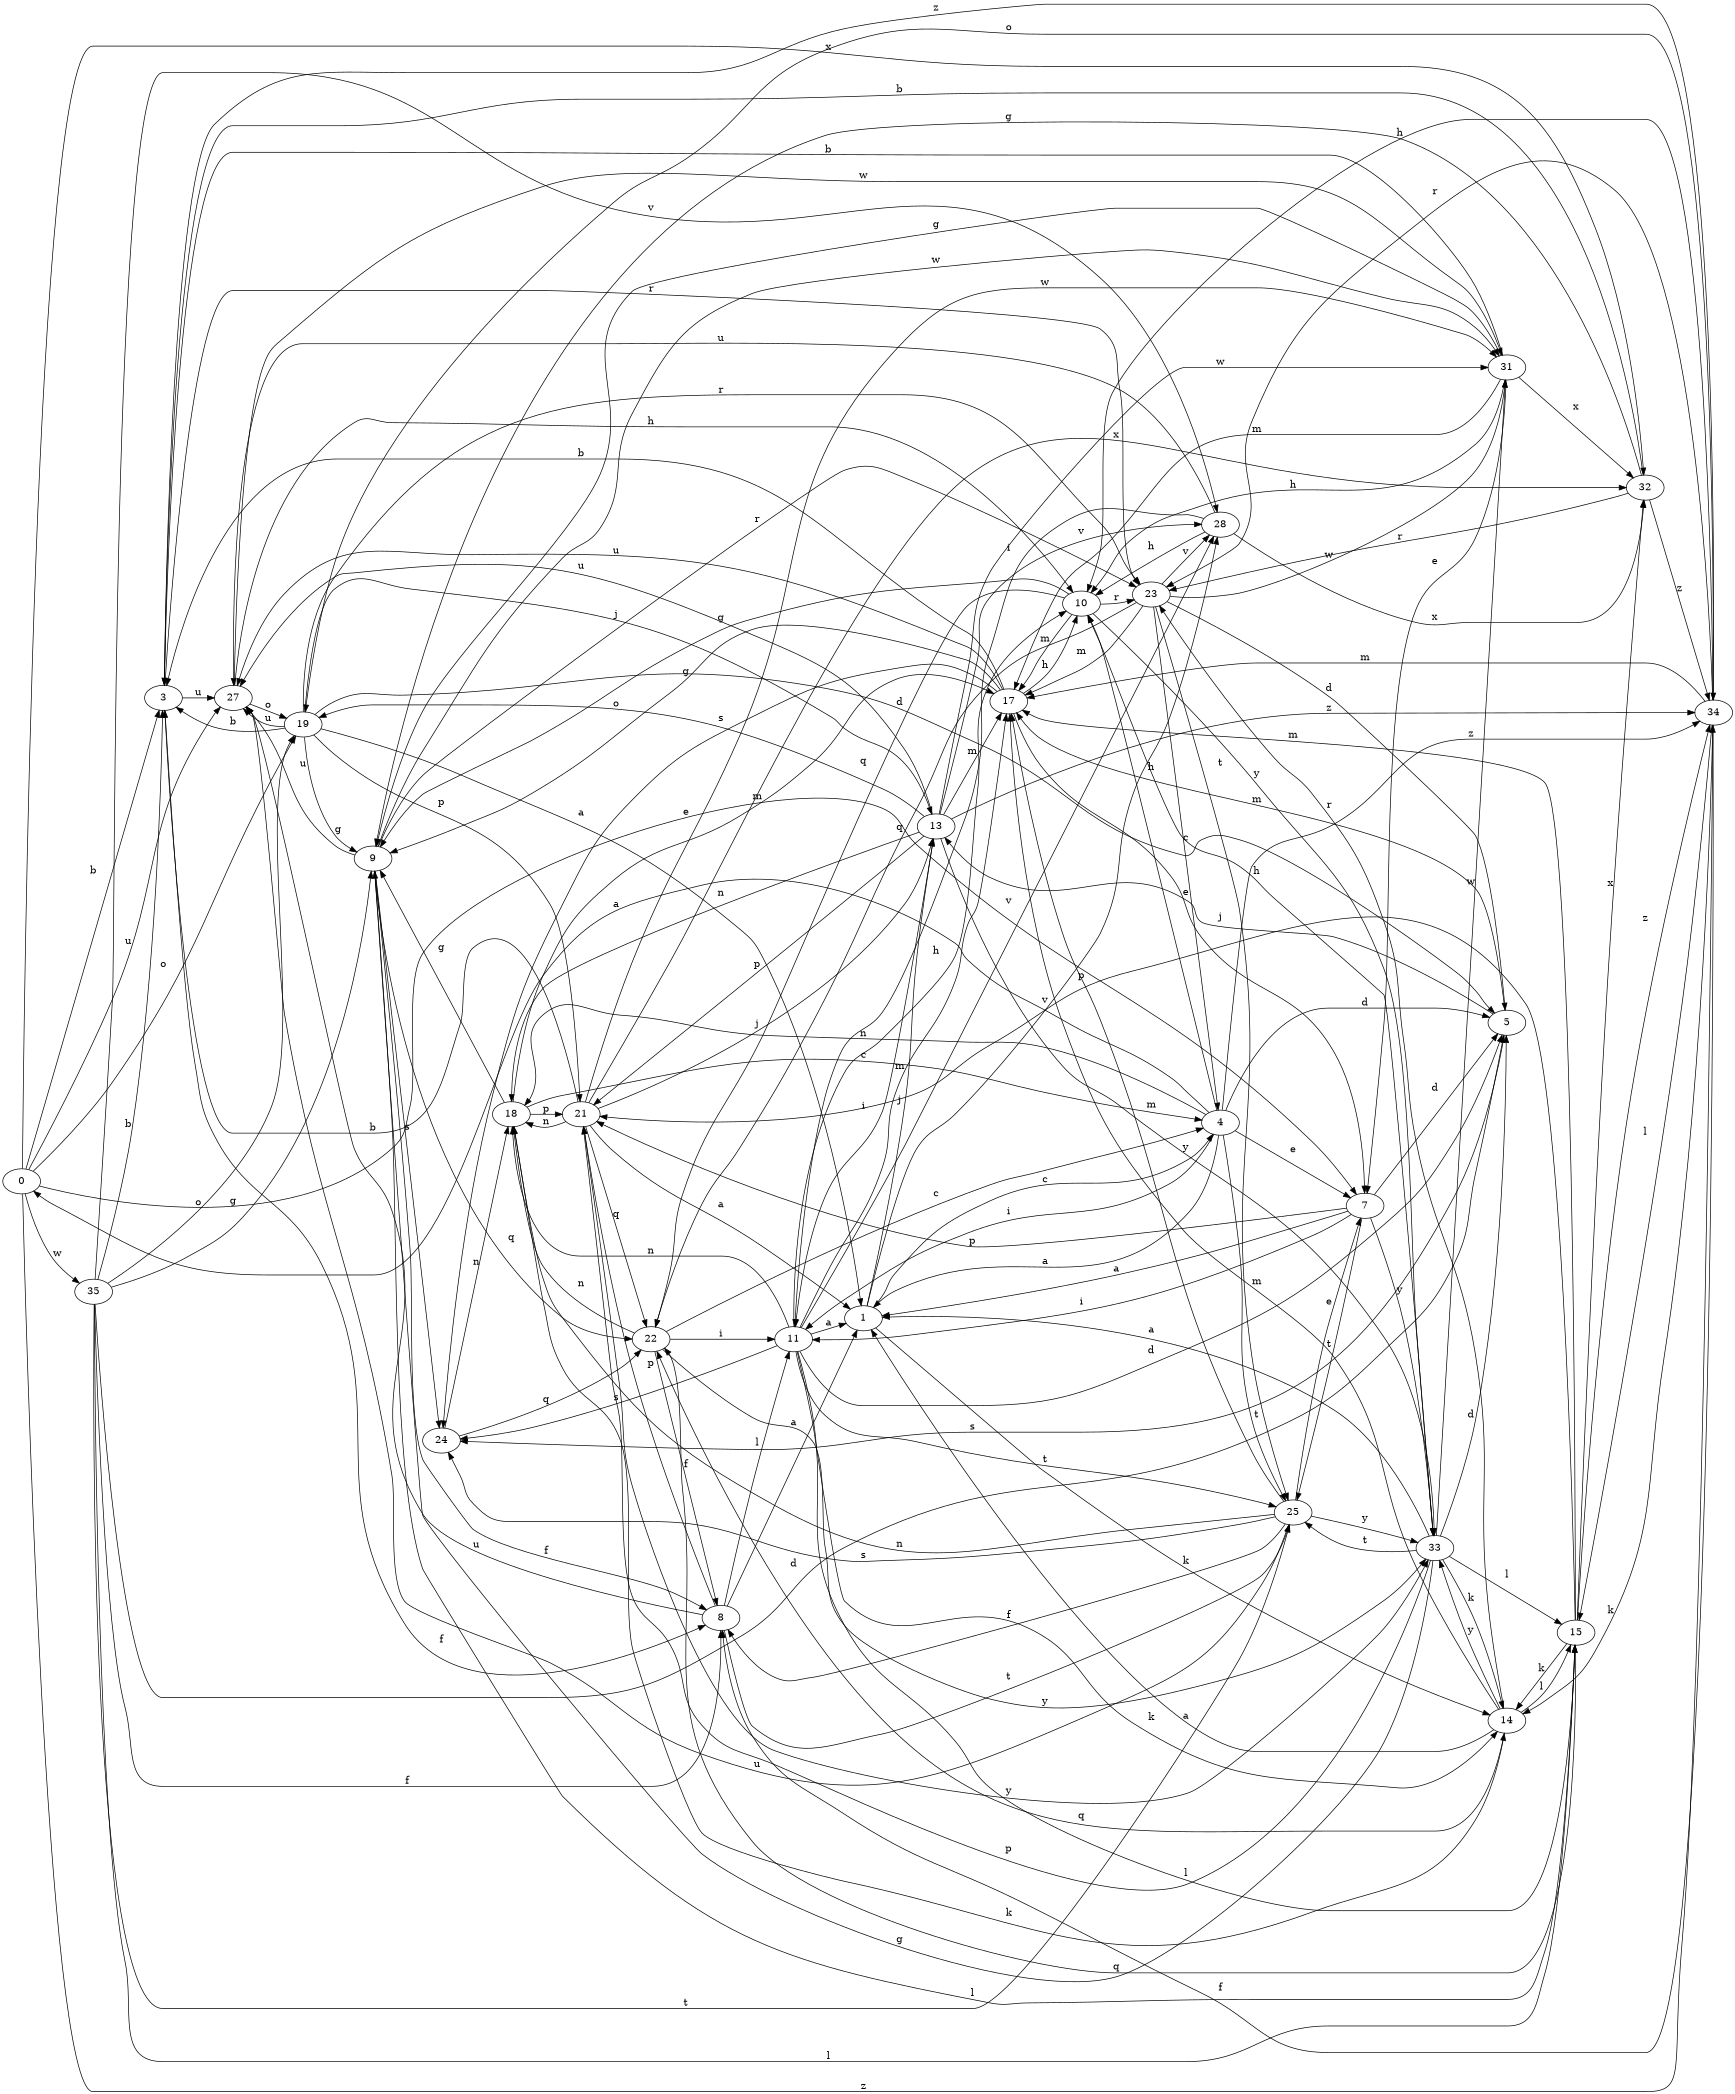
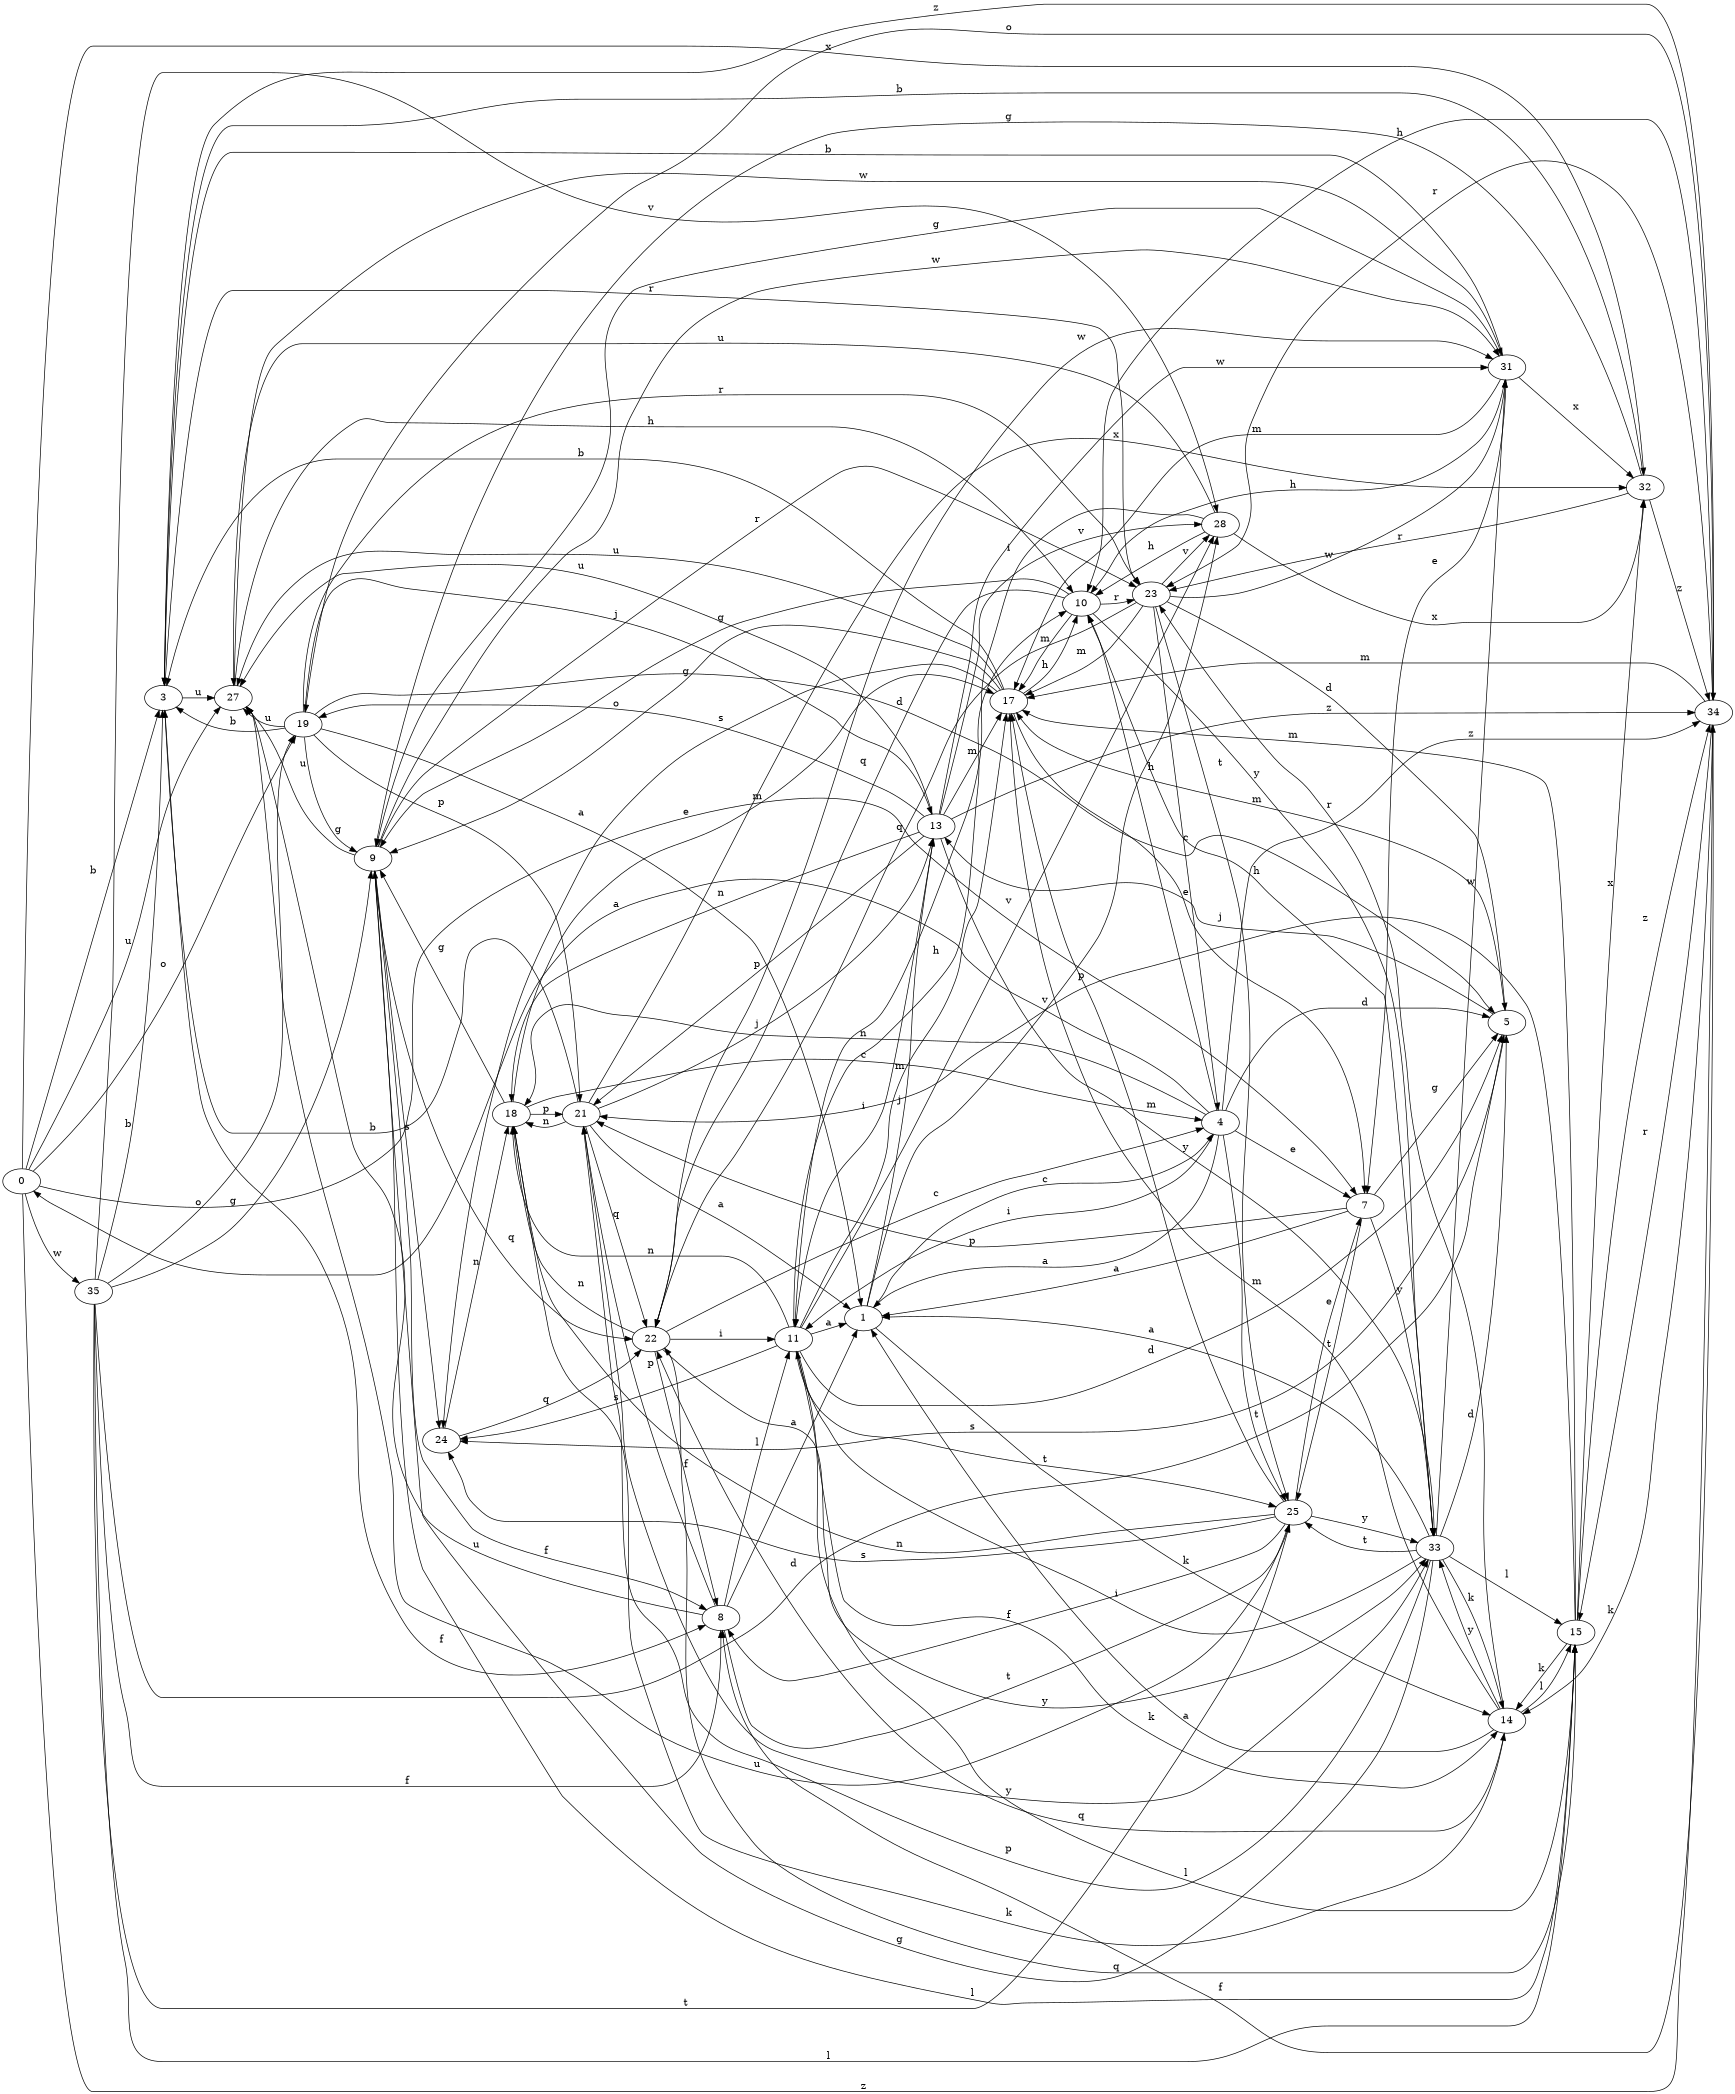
edge "21" -> "31": now "22" -> "31"
edge "27" -> "19": removed, label "o"
edge "7" -> "5": label "d" -> "g"
edge "34" -> "15": label "l" -> "r"
edge "7" -> "11": now "33" -> "11"
